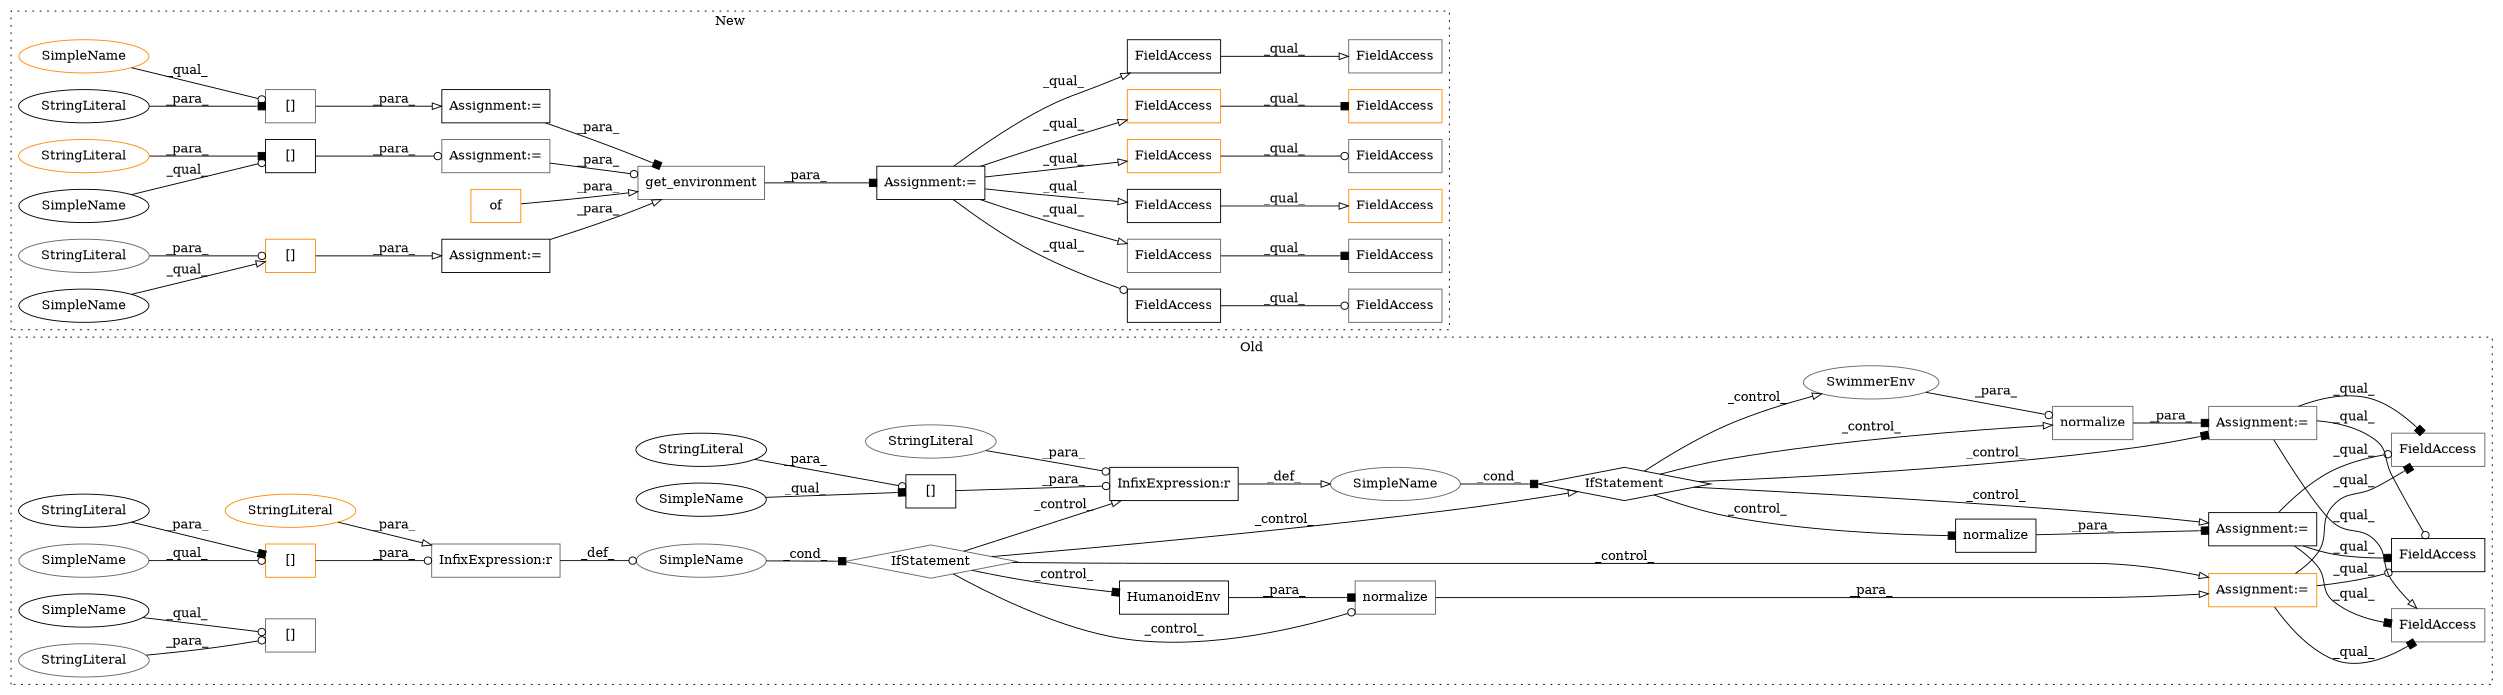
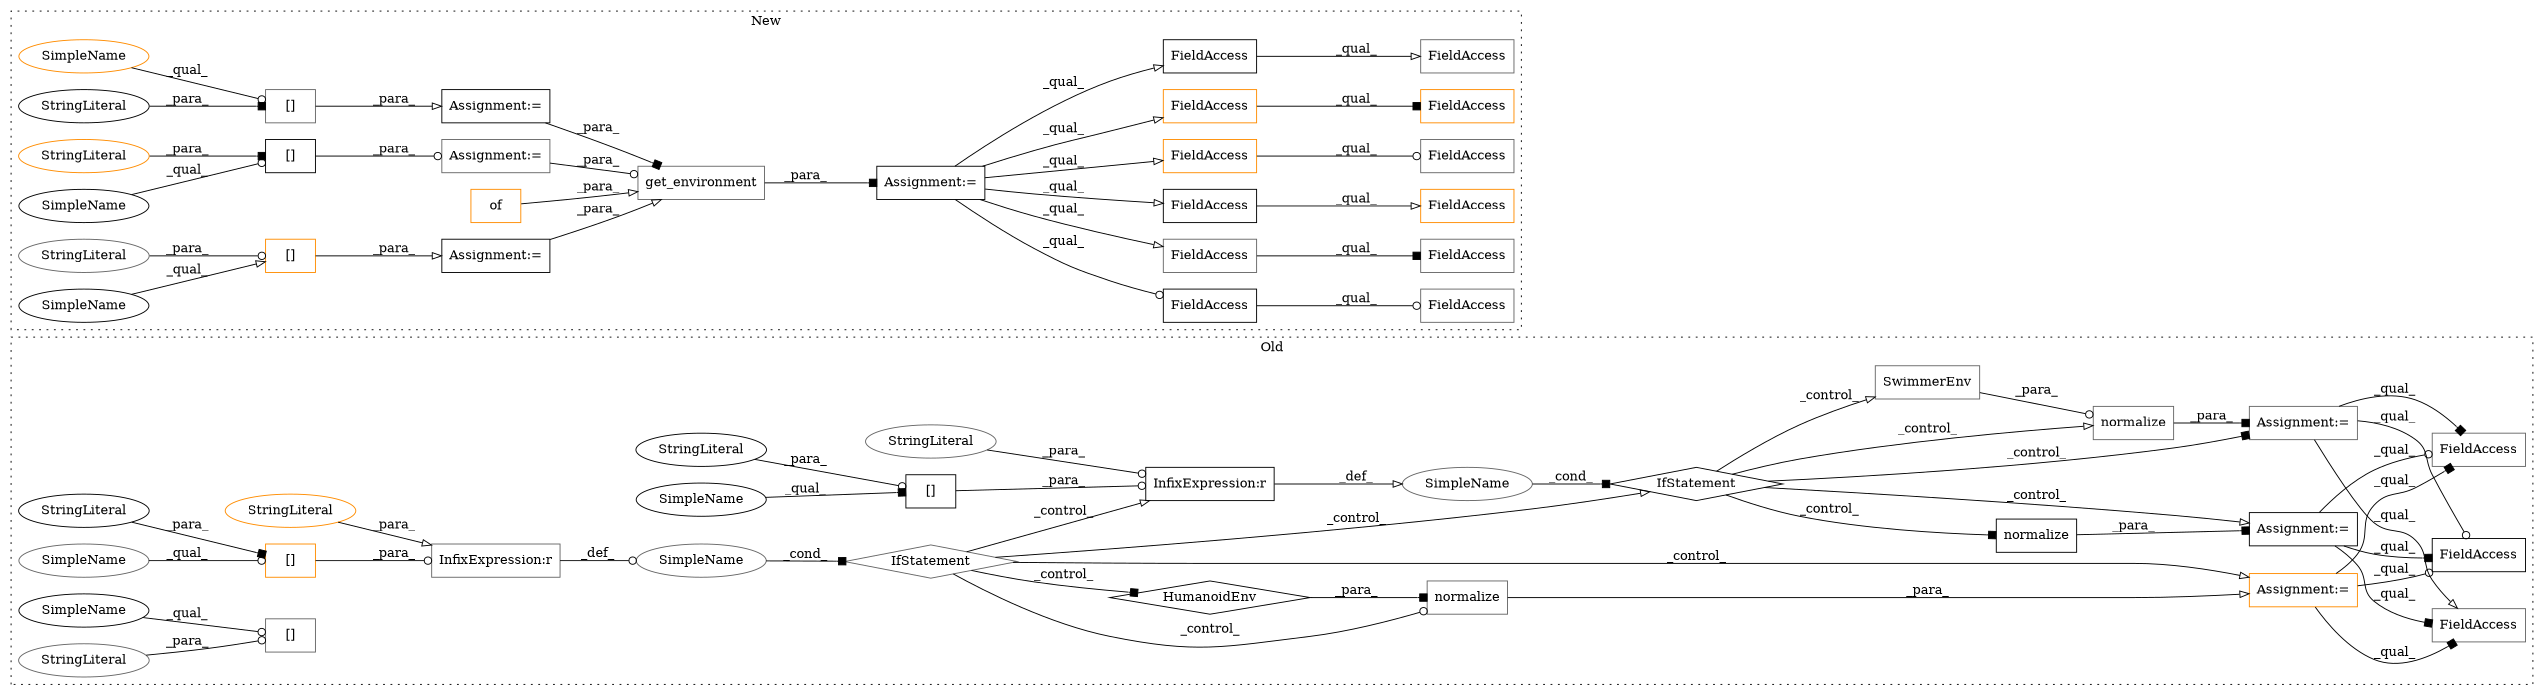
node "SwimmerEnv": shape ellipse -> box
node "HumanoidEnv": shape box -> diamond
